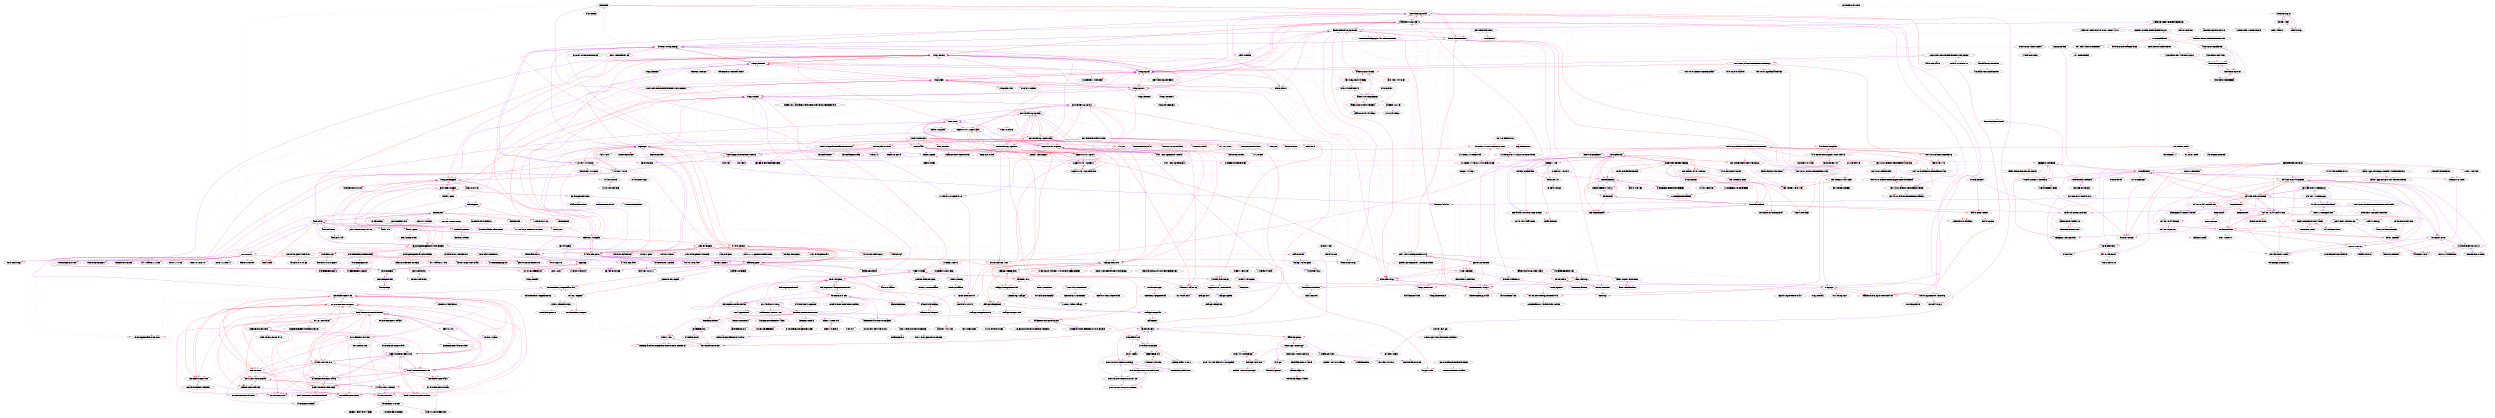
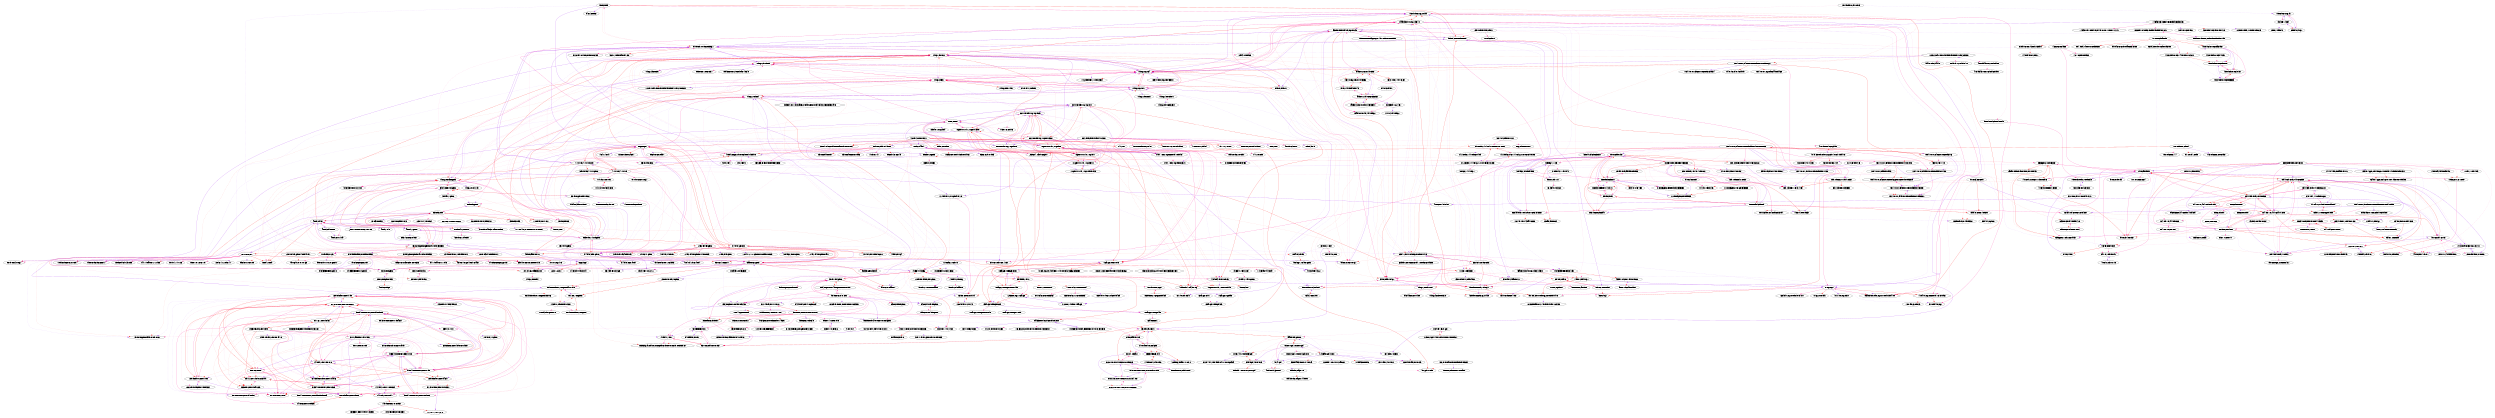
node "LuzrBum/Agon-OregonTrail": label "LuzrBum/Agon-OregonTrail" -> "LuzrBum/Agon-Java"
